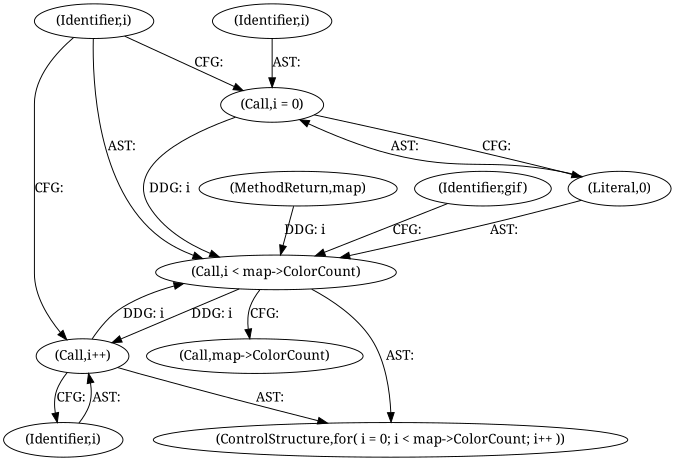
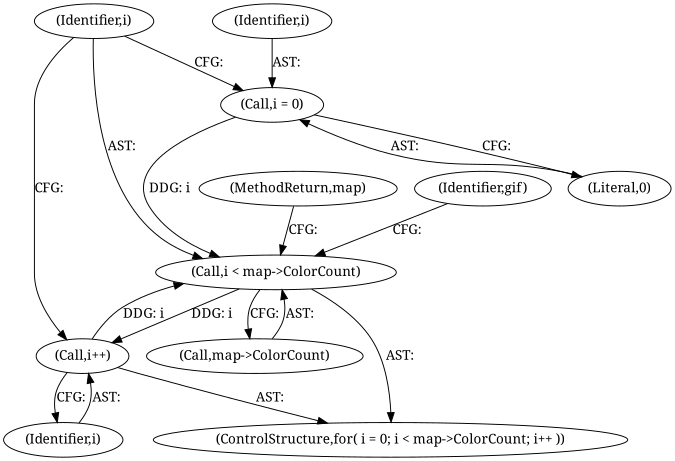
edge "(Literal,0)" -> "(Call,i < map->ColorCount)": now "(Call,map->ColorCount)" -> "(Call,i < map->ColorCount)"
edge "(MethodReturn,map)" -> "(Call,i < map->ColorCount)": label "DDG: i" -> "CFG: "
